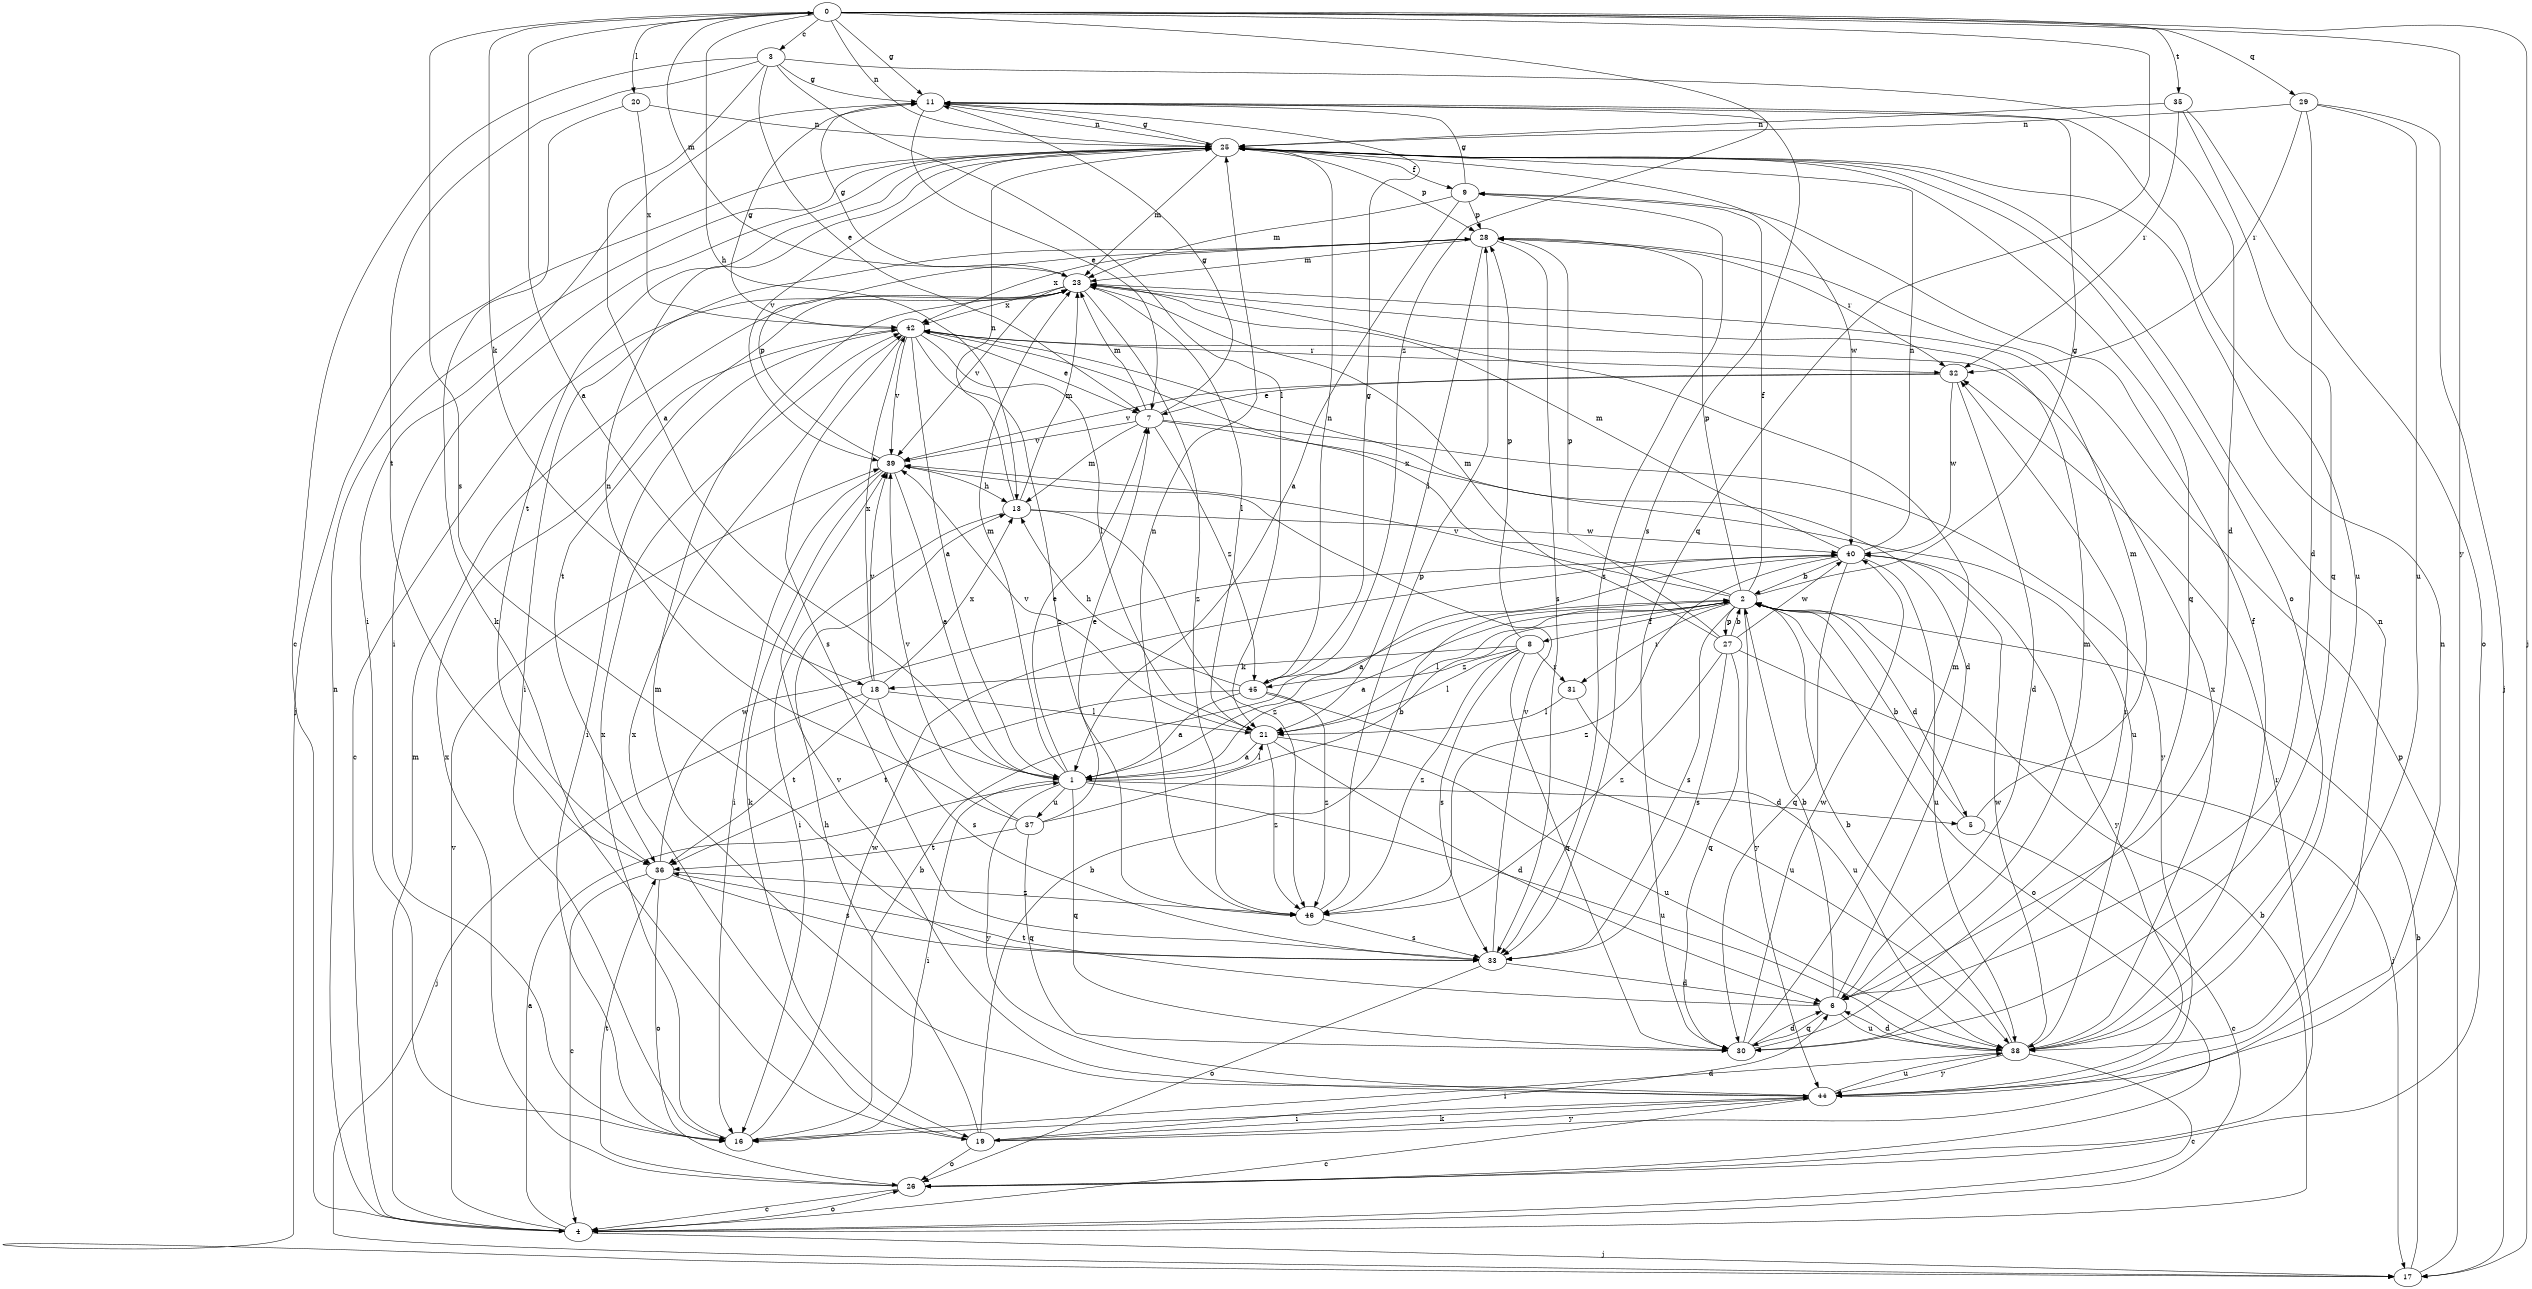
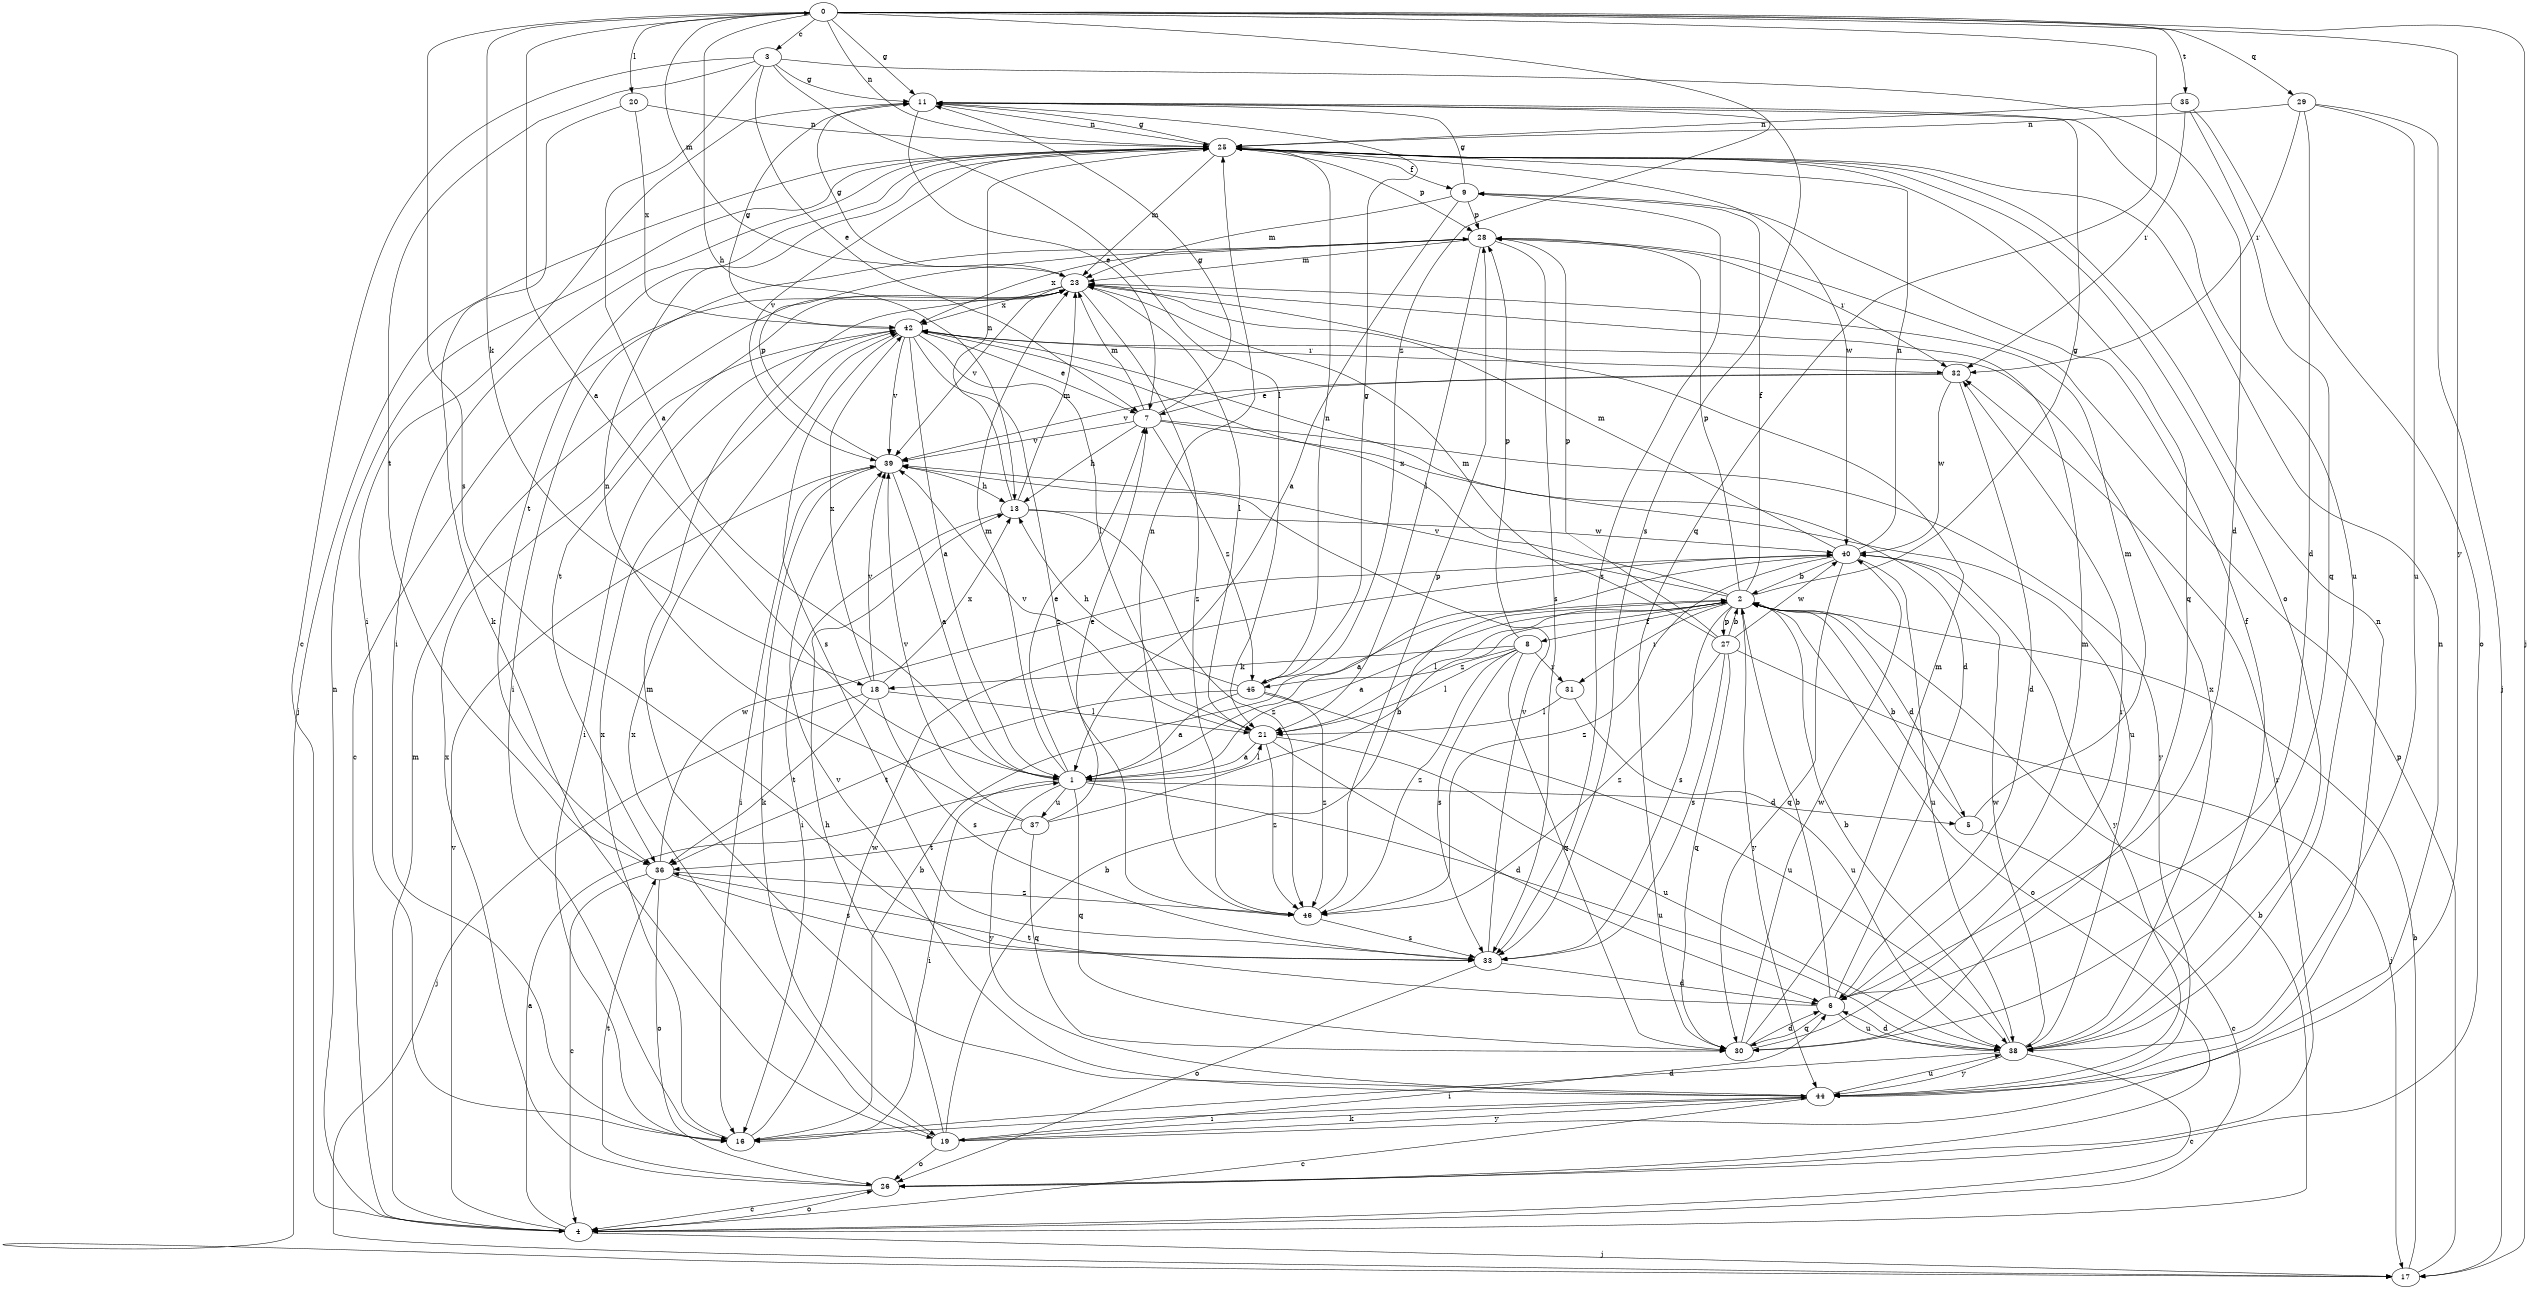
edge "7" -> "13": label "m" -> "h"
